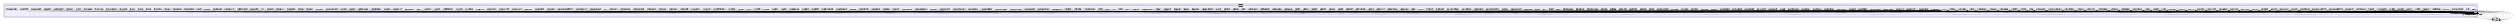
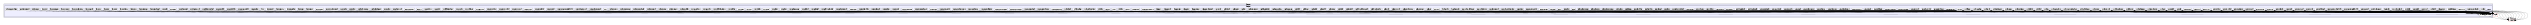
cluster "applications": label "applications" -> "restoration"
node "image_eliminate_empty_particles": added
